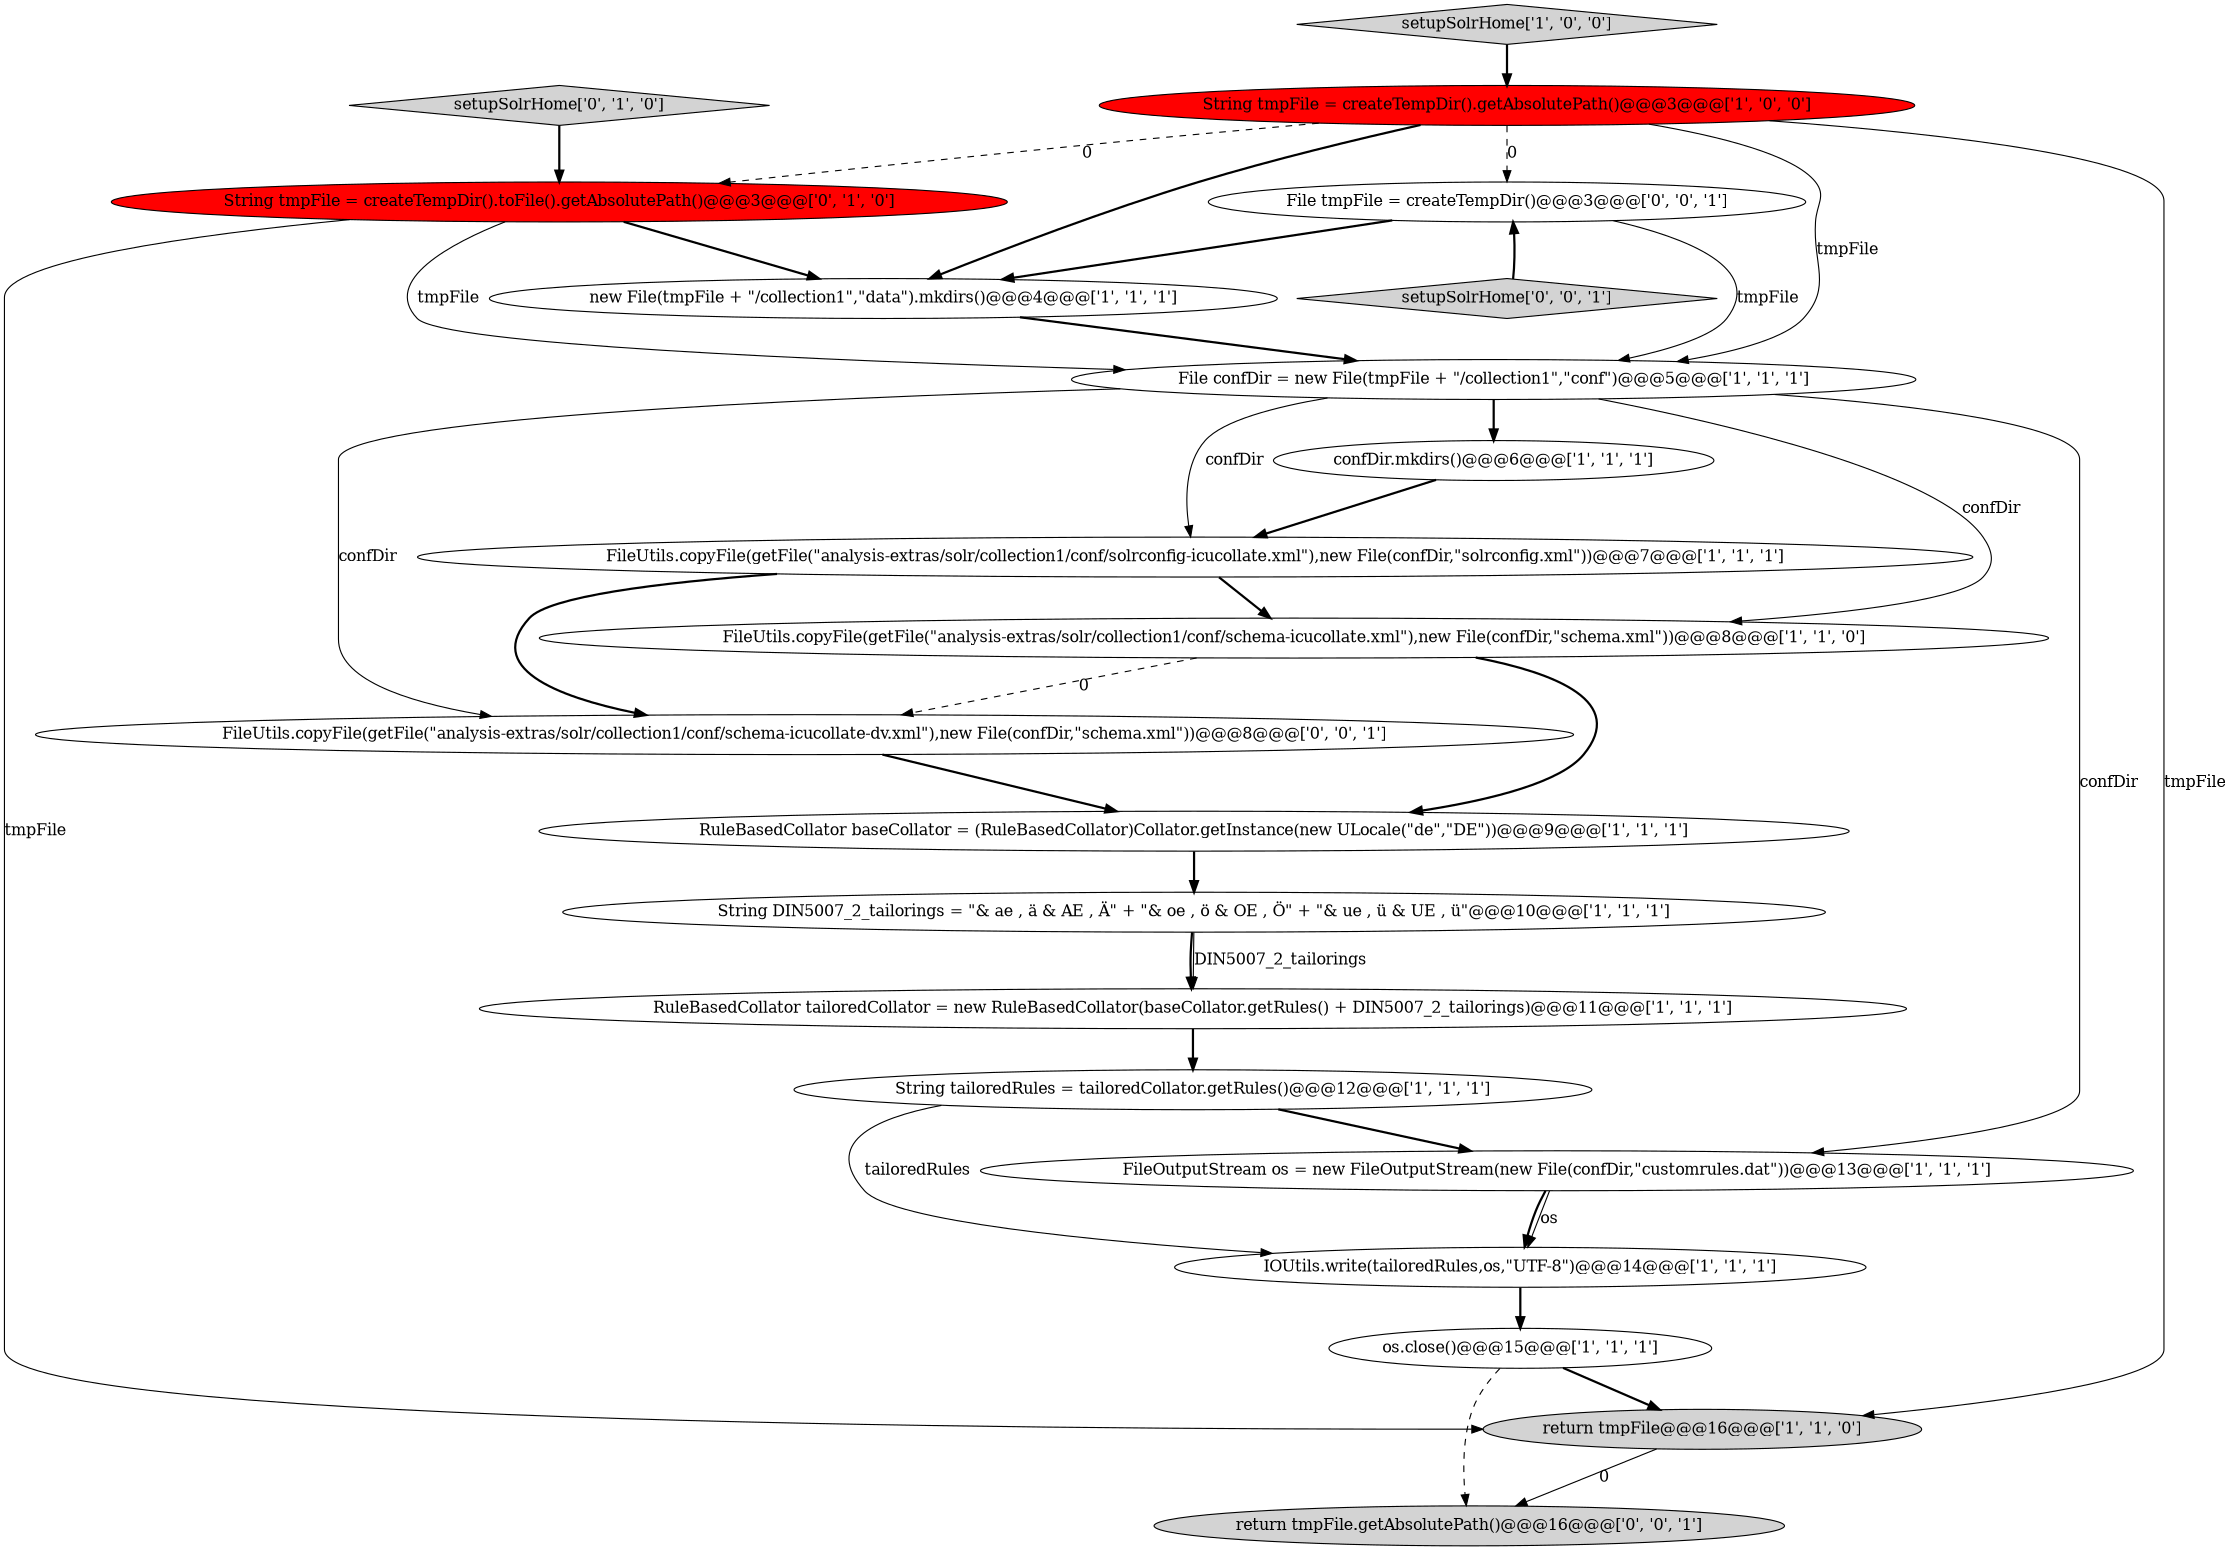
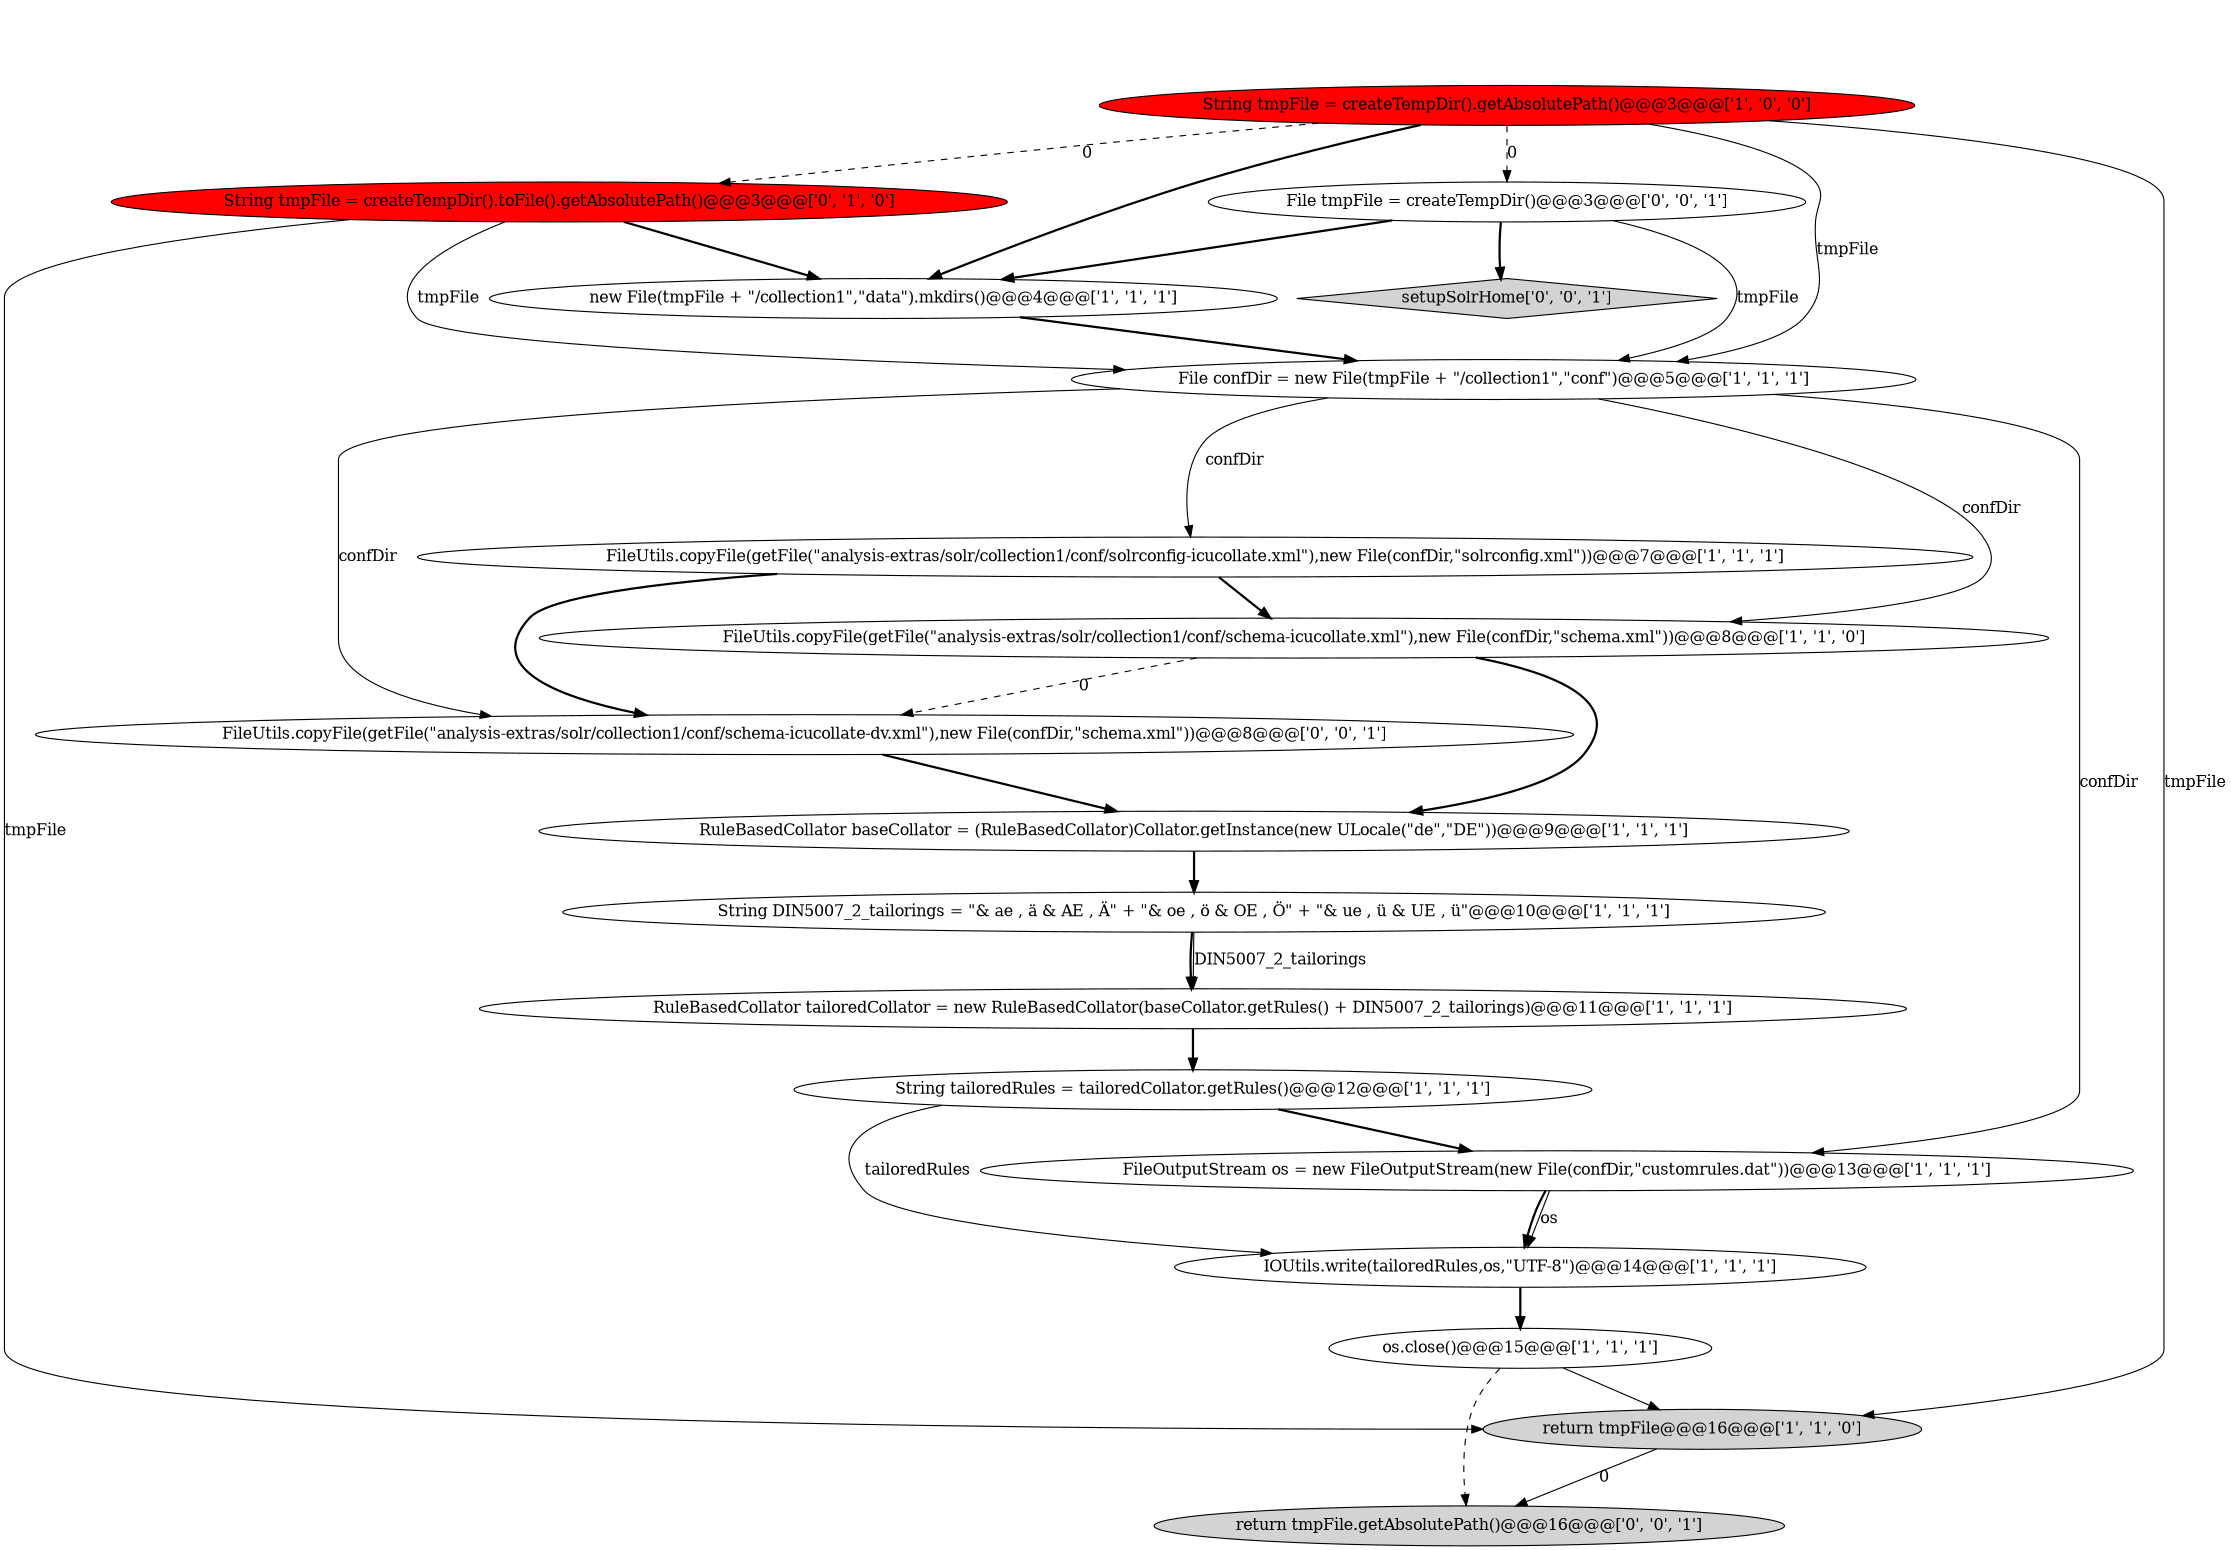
node "setupSolrHome['1', '0', '0']": removed
node "setupSolrHome['0', '1', '0']": removed
edge "setupSolrHome['0', '0', '1']" -> "File tmpFile = createTempDir()@@@3@@@['0', '0', '1']": reversed
node "confDir.mkdirs()@@@6@@@['1', '1', '1']": removed
edge "os.close()@@@15@@@['1', '1', '1']" -> "return tmpFile@@@16@@@['1', '1', '0']": style bold -> solid
